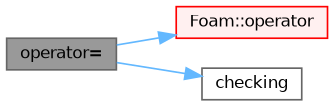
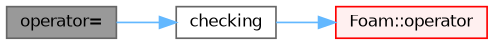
edge "operator=" -> "Foam::operator": now "checking" -> "Foam::operator"
